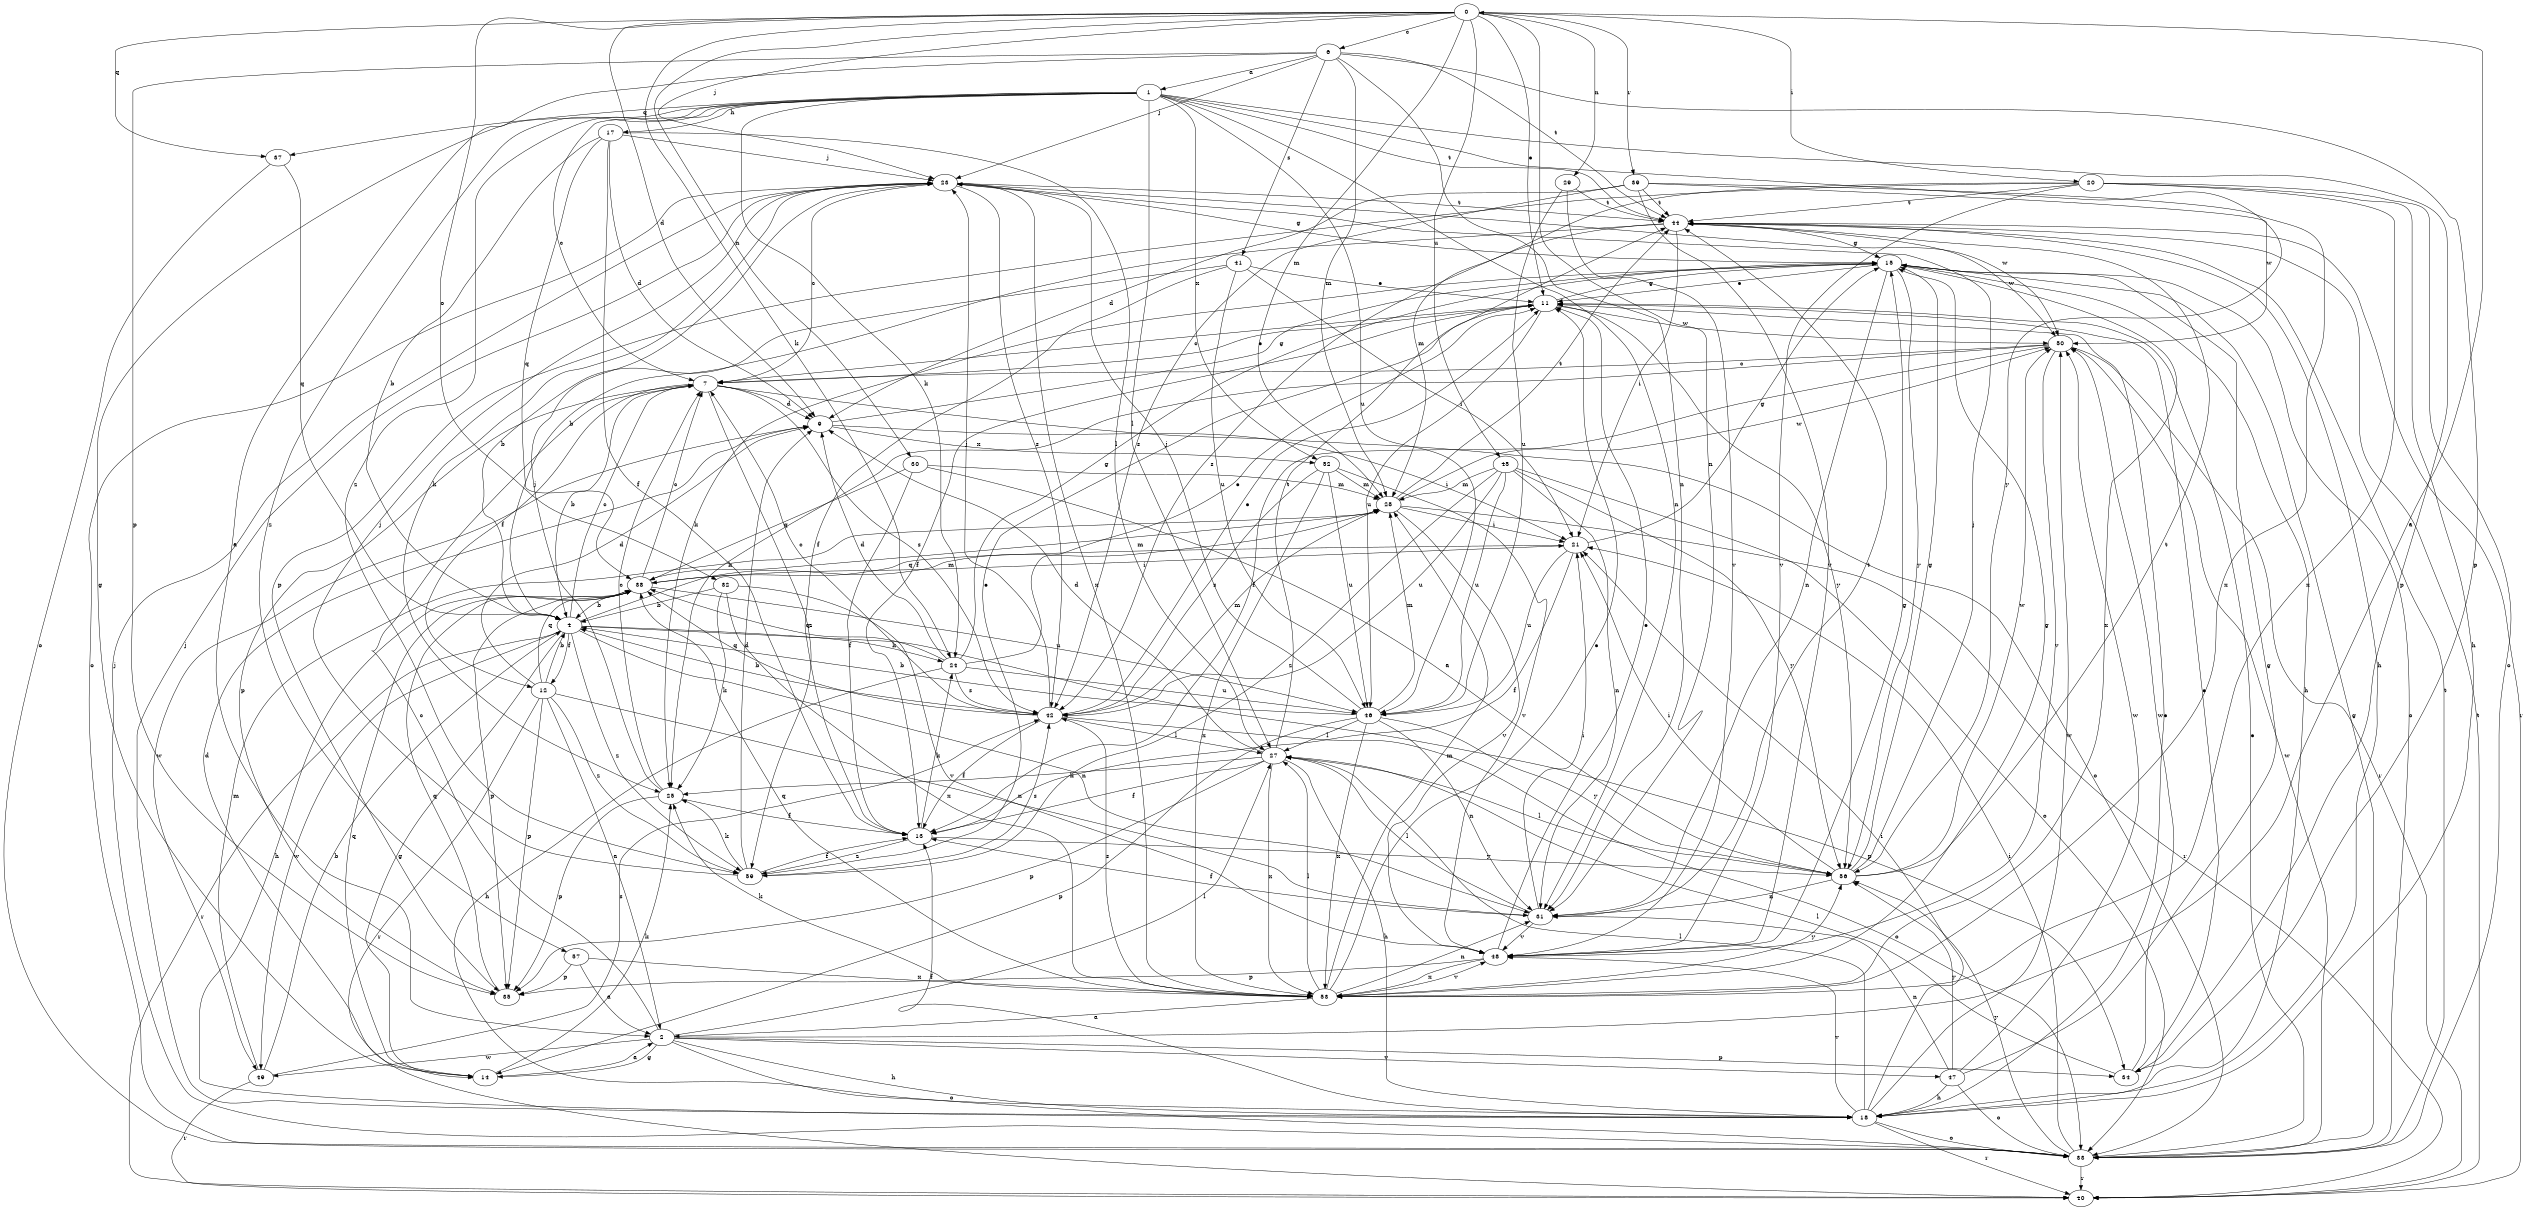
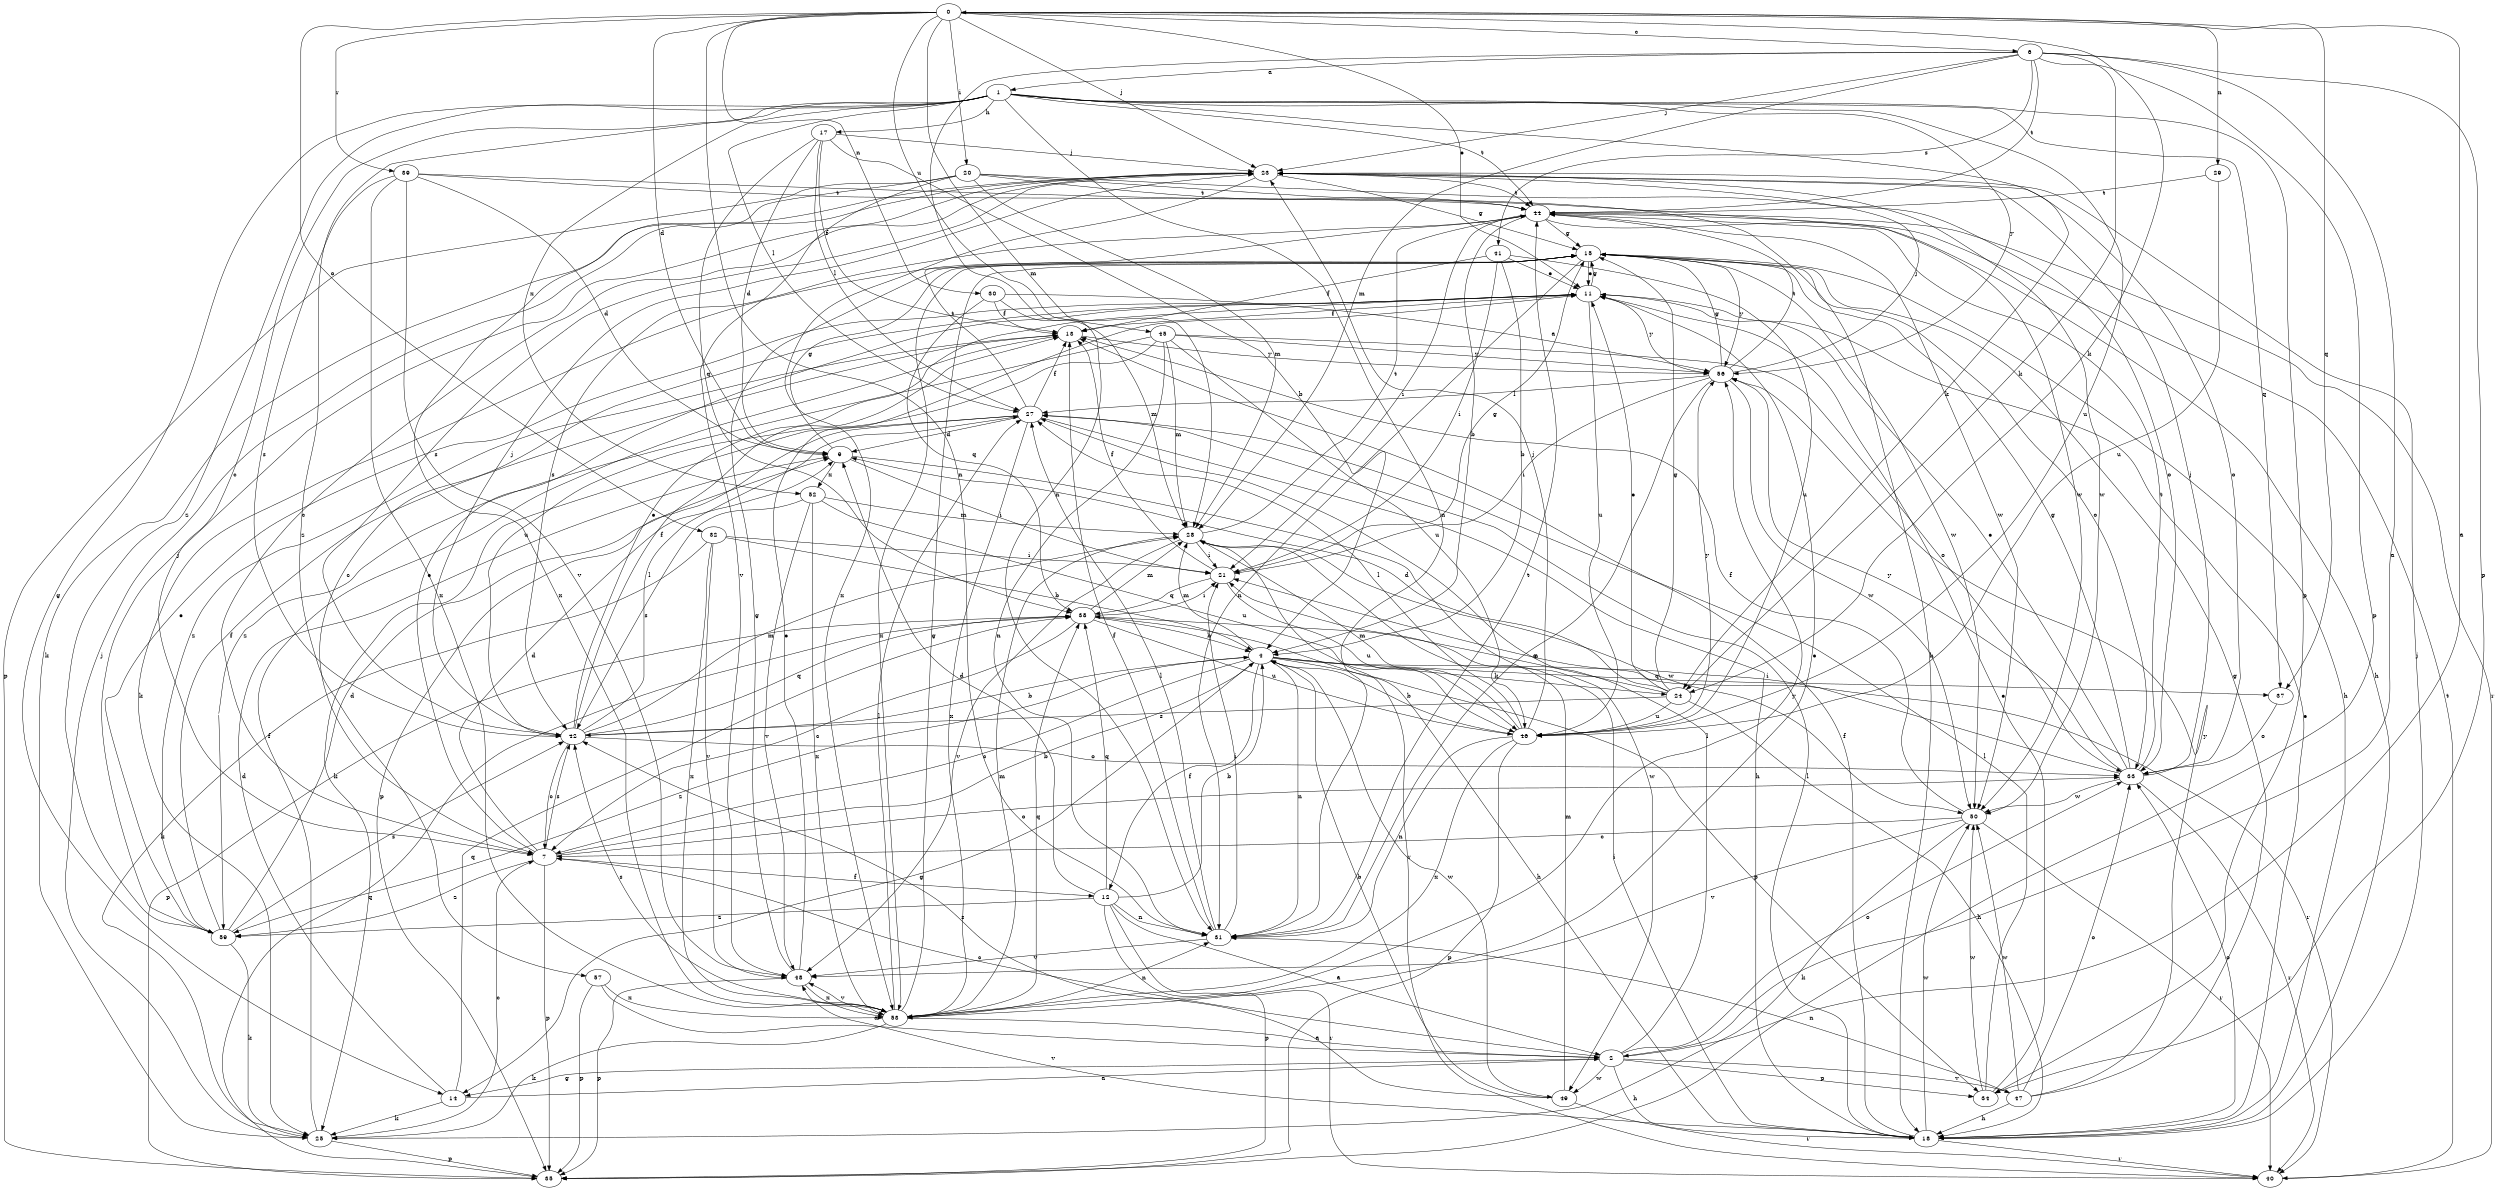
edge "11" -> "50": now "15" -> "50"
edge "37" -> "4": reversed
edge "32" -> "21": added, label "i"
edge "29" -> "48": removed, label "v"
edge "13" -> "24": now "6" -> "24"
edge "46" -> "14": now "46" -> "35"
